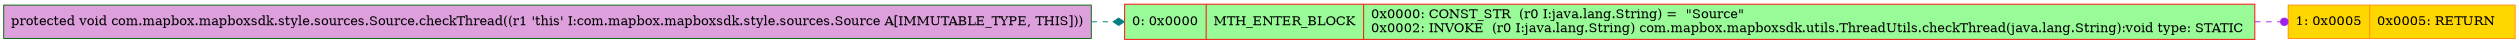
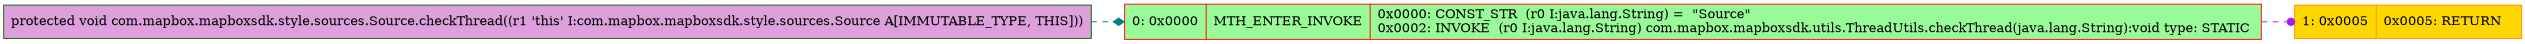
node "0: 0x0000": text "MTH_ENTER_BLOCK" -> "MTH_ENTER_INVOKE"
